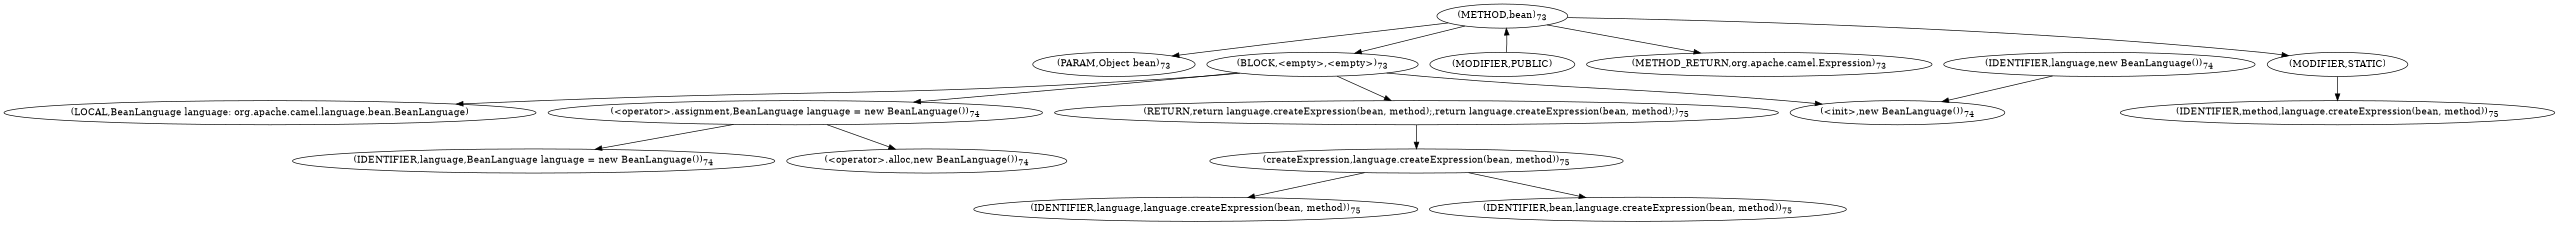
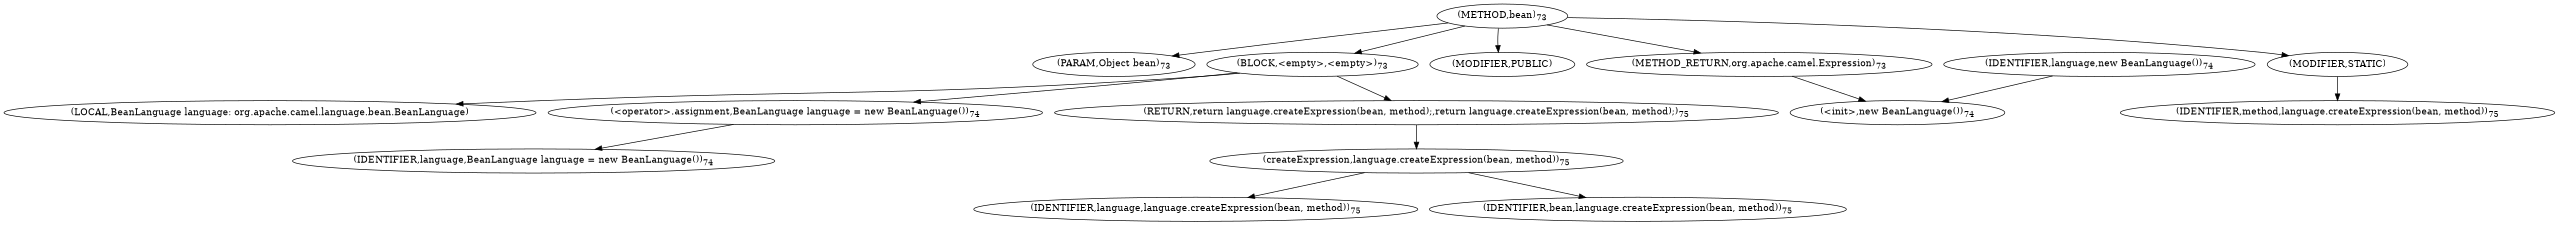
edge "(MODIFIER,PUBLIC)" -> "(METHOD,bean)": reversed
edge "(BLOCK,<empty>,<empty>)" -> "(<init>,new BeanLanguage())": now "(METHOD_RETURN,org.apache.camel.Expression)" -> "(<init>,new BeanLanguage())"
node "(<operator>.alloc,new BeanLanguage())": removed
